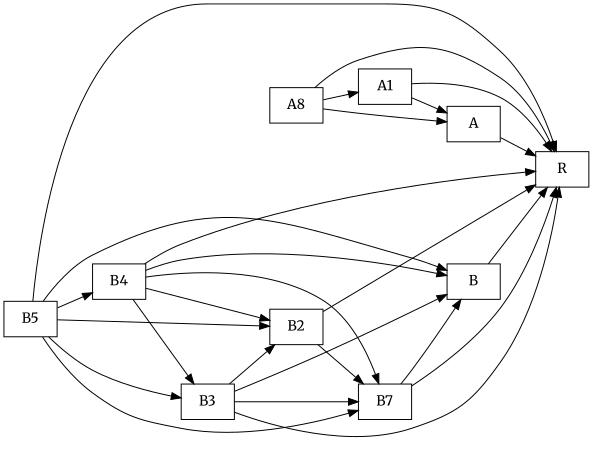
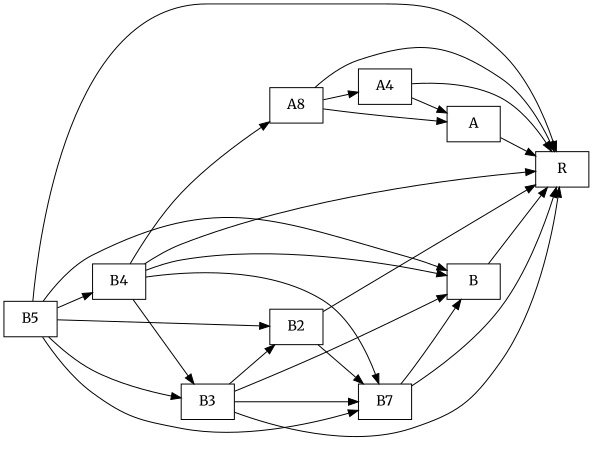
node "A1": label "A1" -> "A4"
edge "B4" -> "B2": now "B4" -> "A8"
